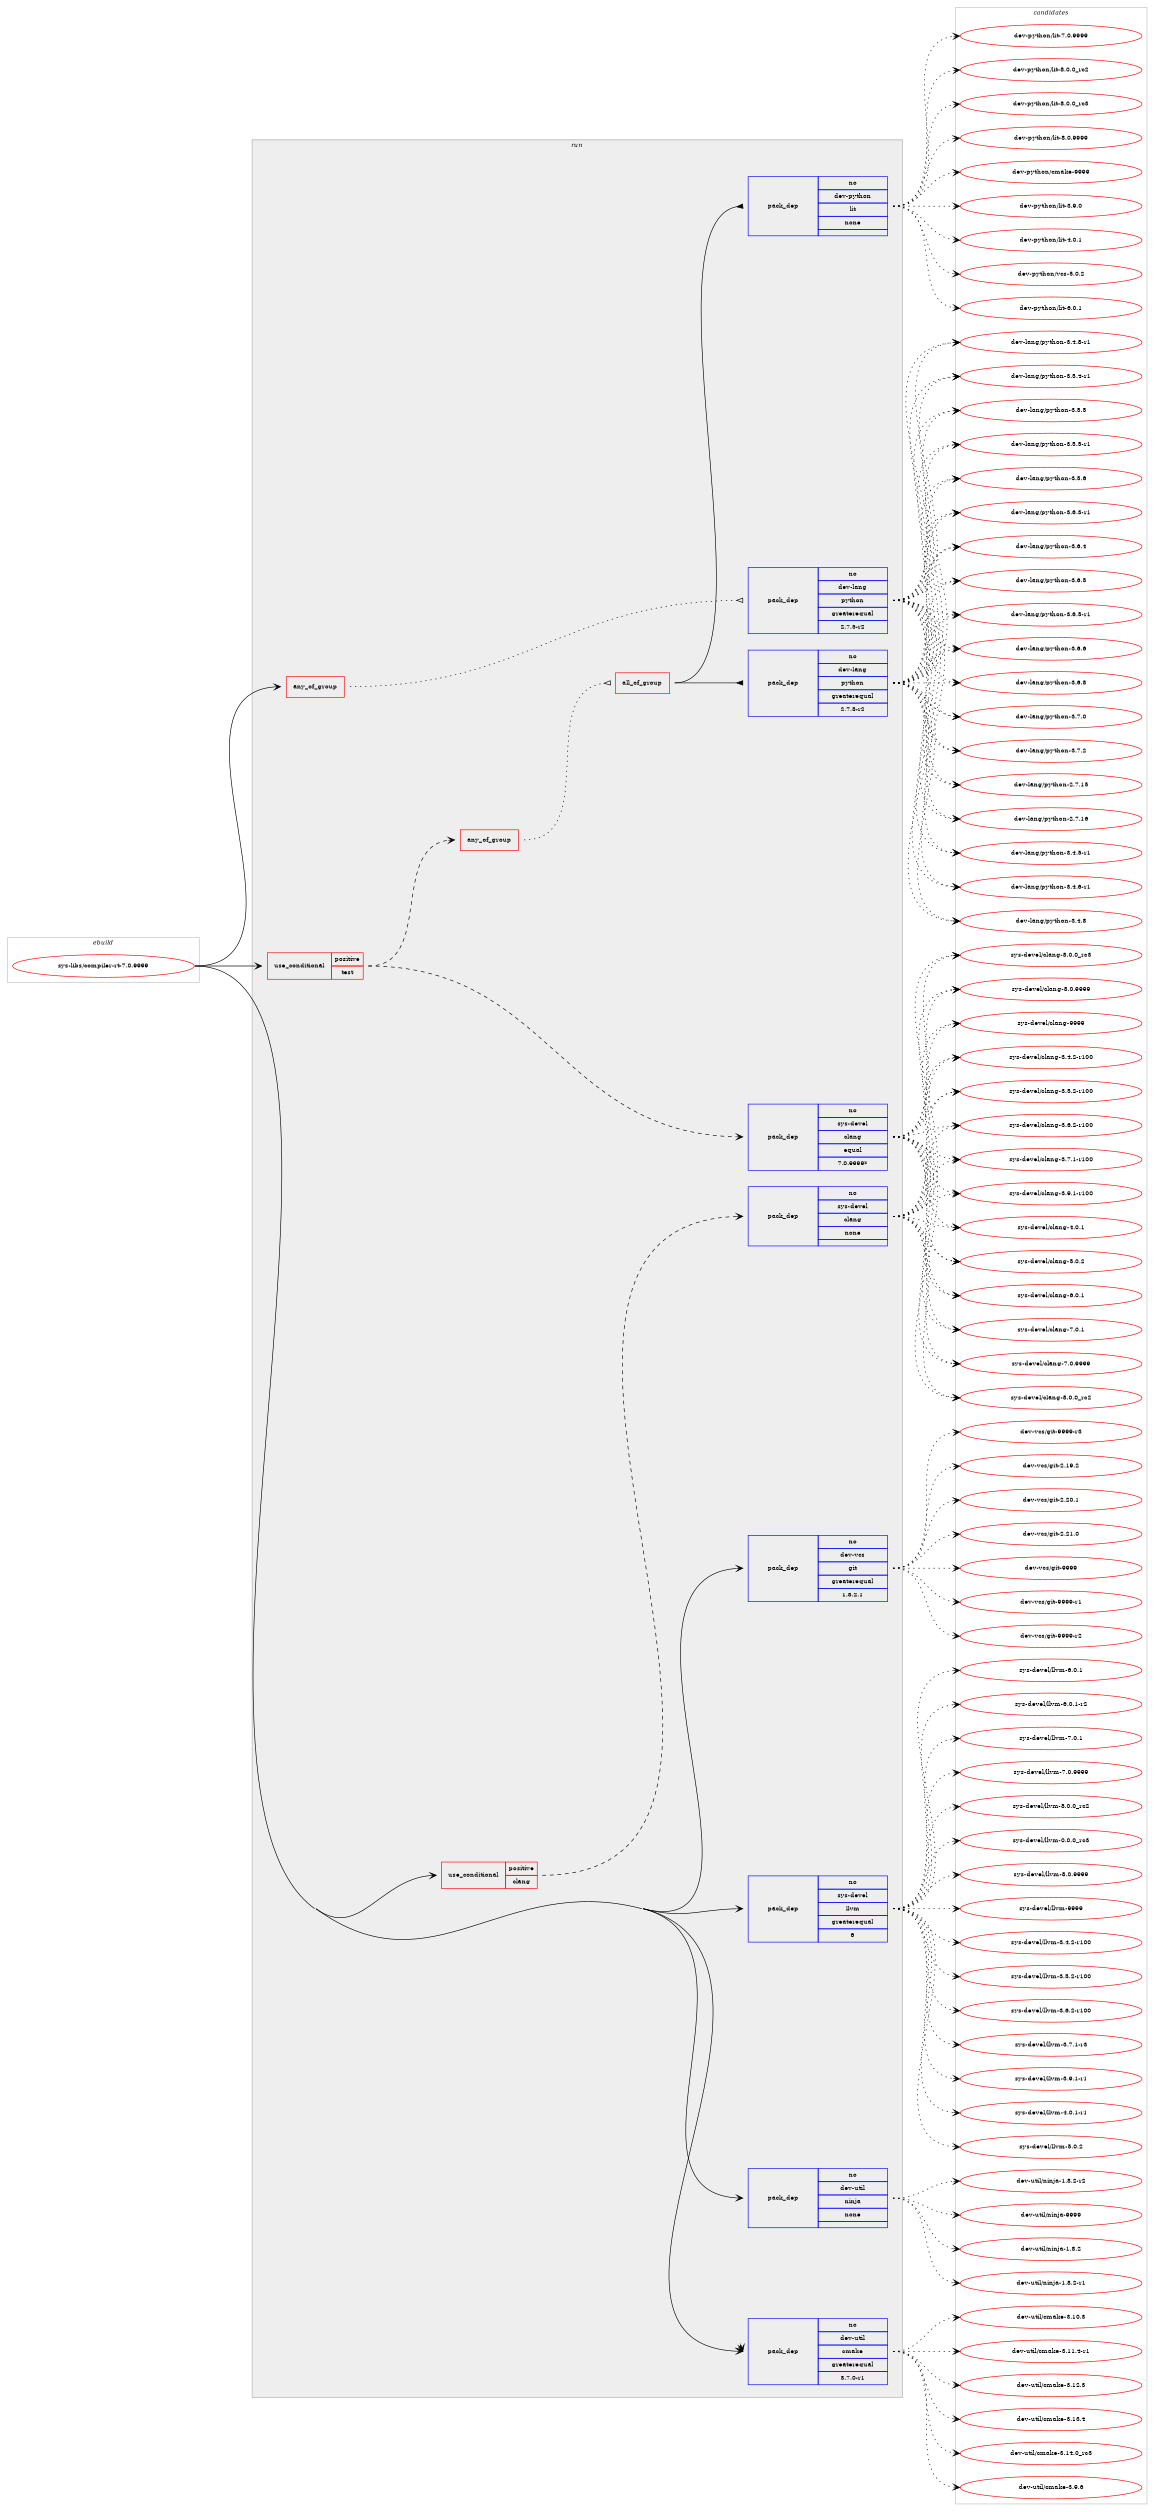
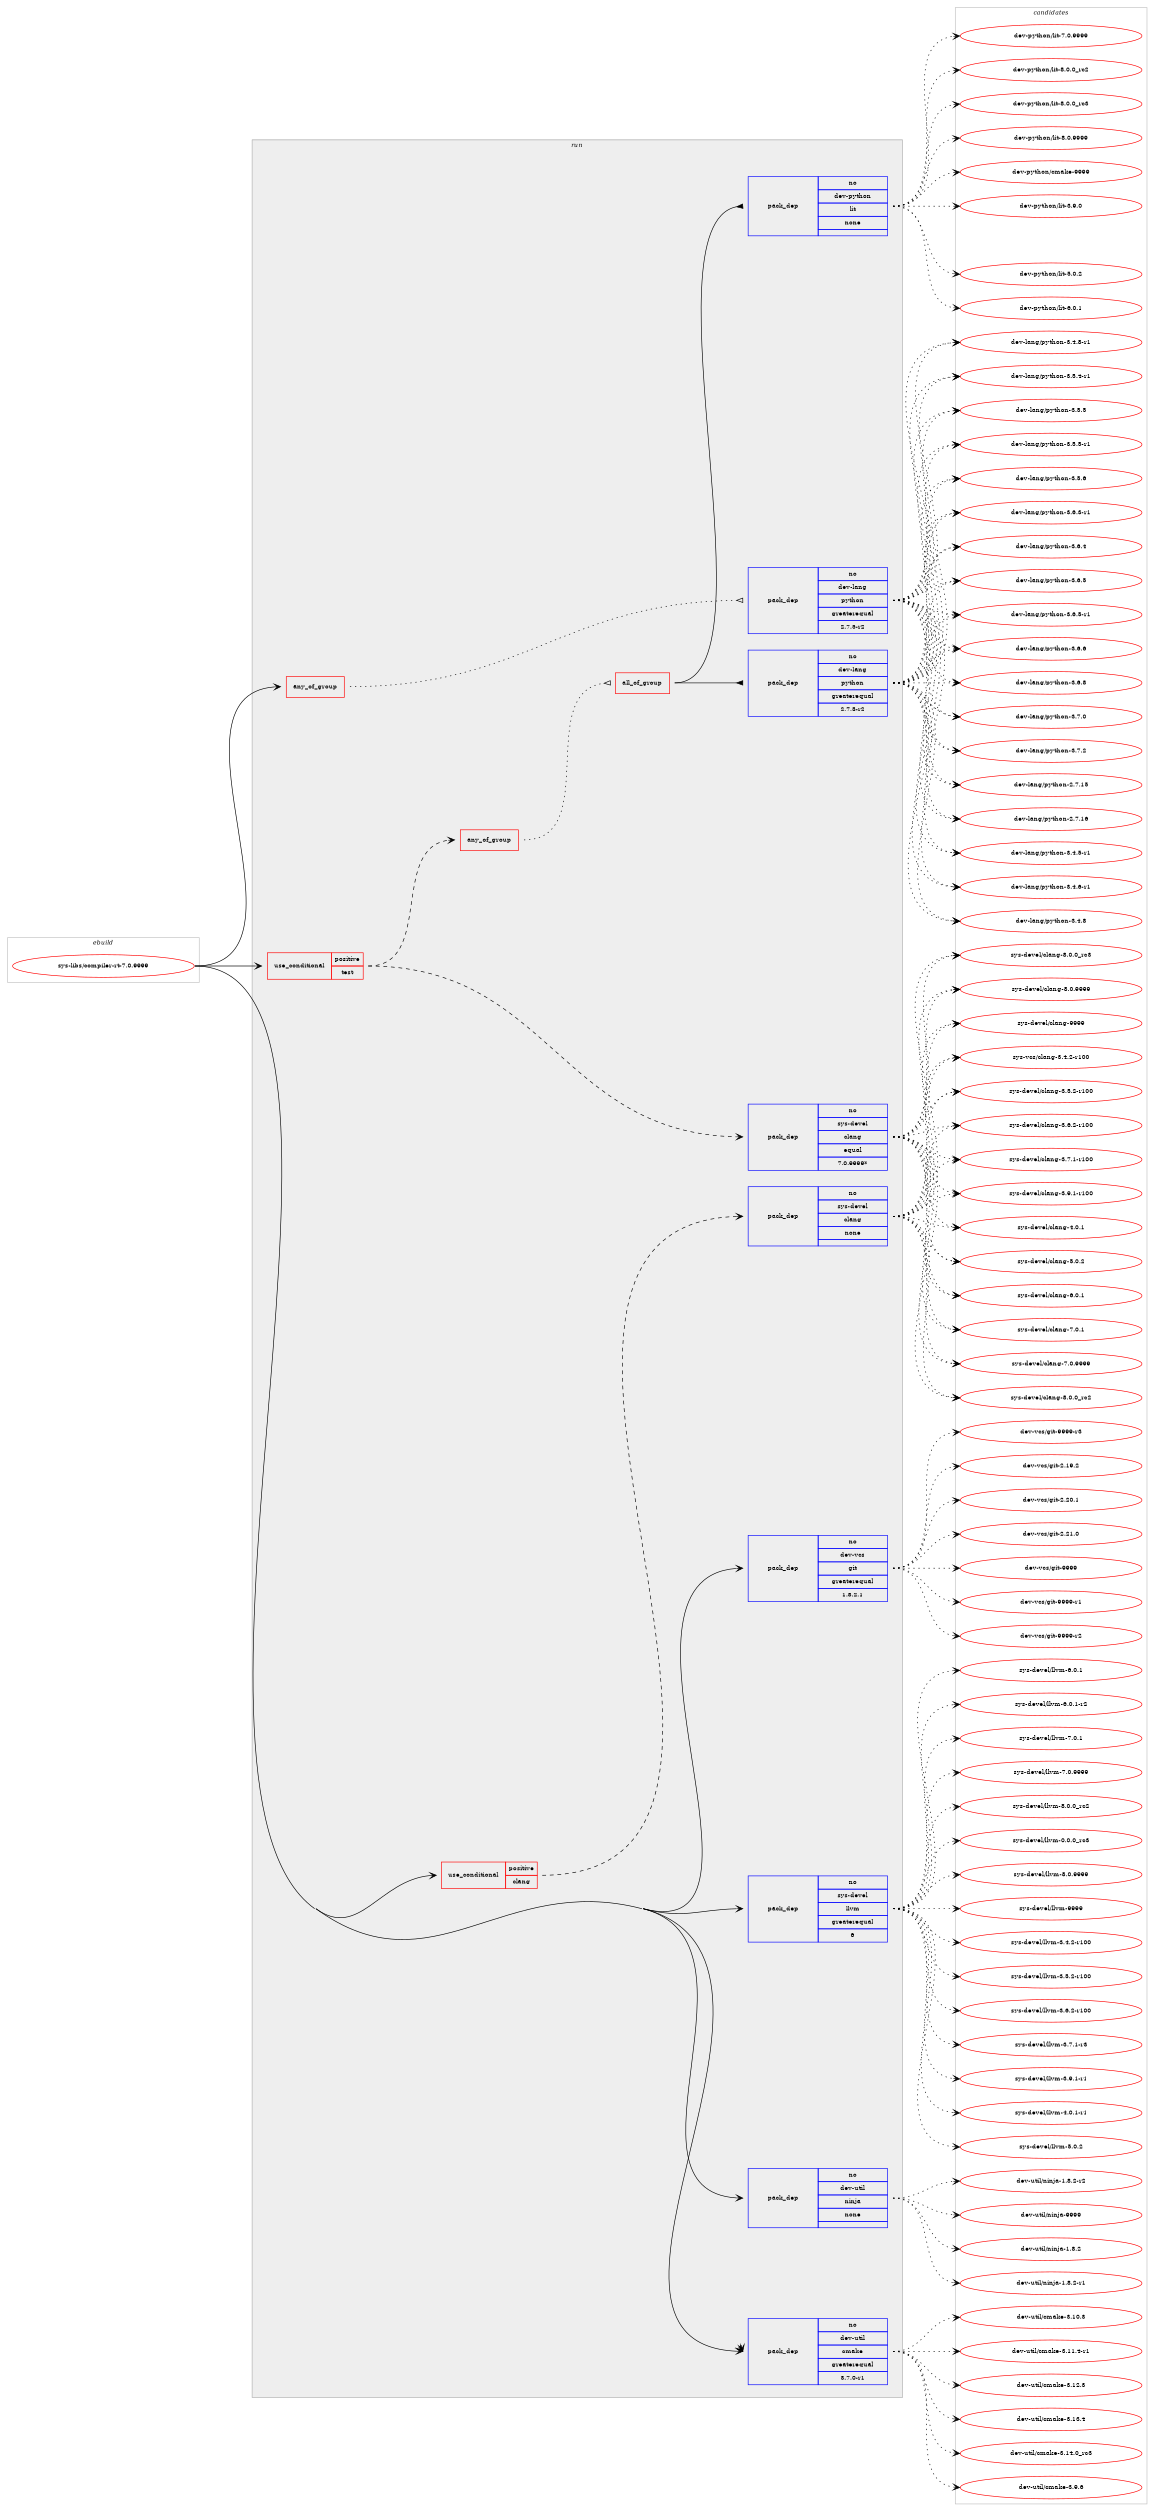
node "dev-python/lit-4.0.1": removed
node "dev-python/vcs-5.0.2": label "dev-python/vcs-5.0.2" -> "dev-python/lit-5.0.2"
node "sys-devel/clang-3.4.2-r100": label "sys-devel/clang-3.4.2-r100" -> "sys-vcs/clang-3.4.2-r100"
